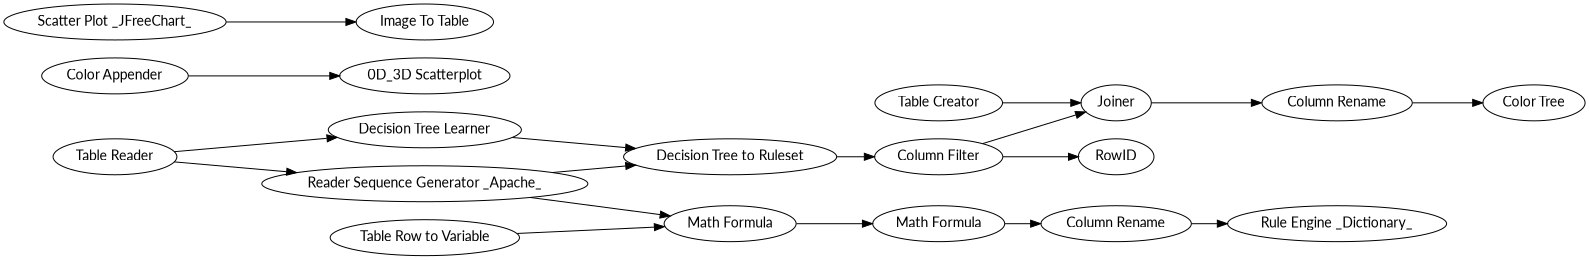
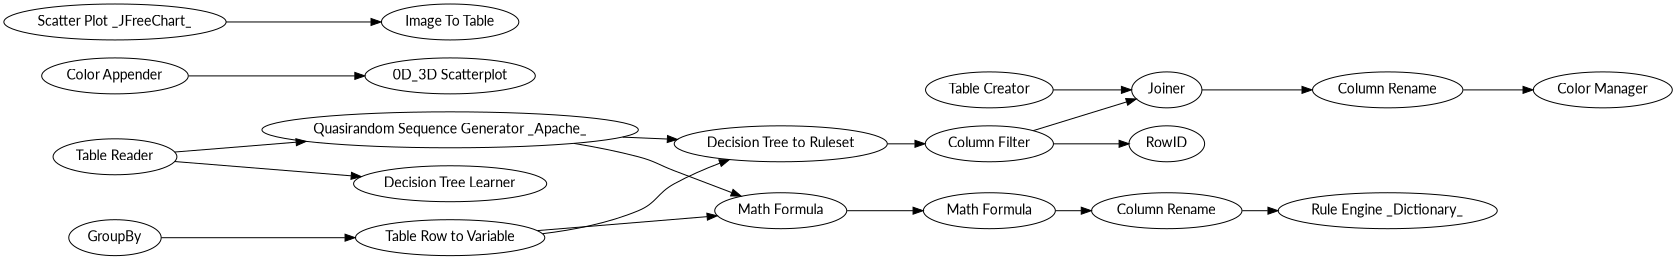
node "Color Tree": label "Color Tree" -> "Color Manager"
edge "Decision Tree Learner" -> "Decision Tree to Ruleset": now "Table Row to Variable" -> "Decision Tree to Ruleset"
node "Reader Sequence Generator _Apache_": label "Reader Sequence Generator _Apache_" -> "Quasirandom Sequence Generator _Apache_"
node "GroupBy": added
